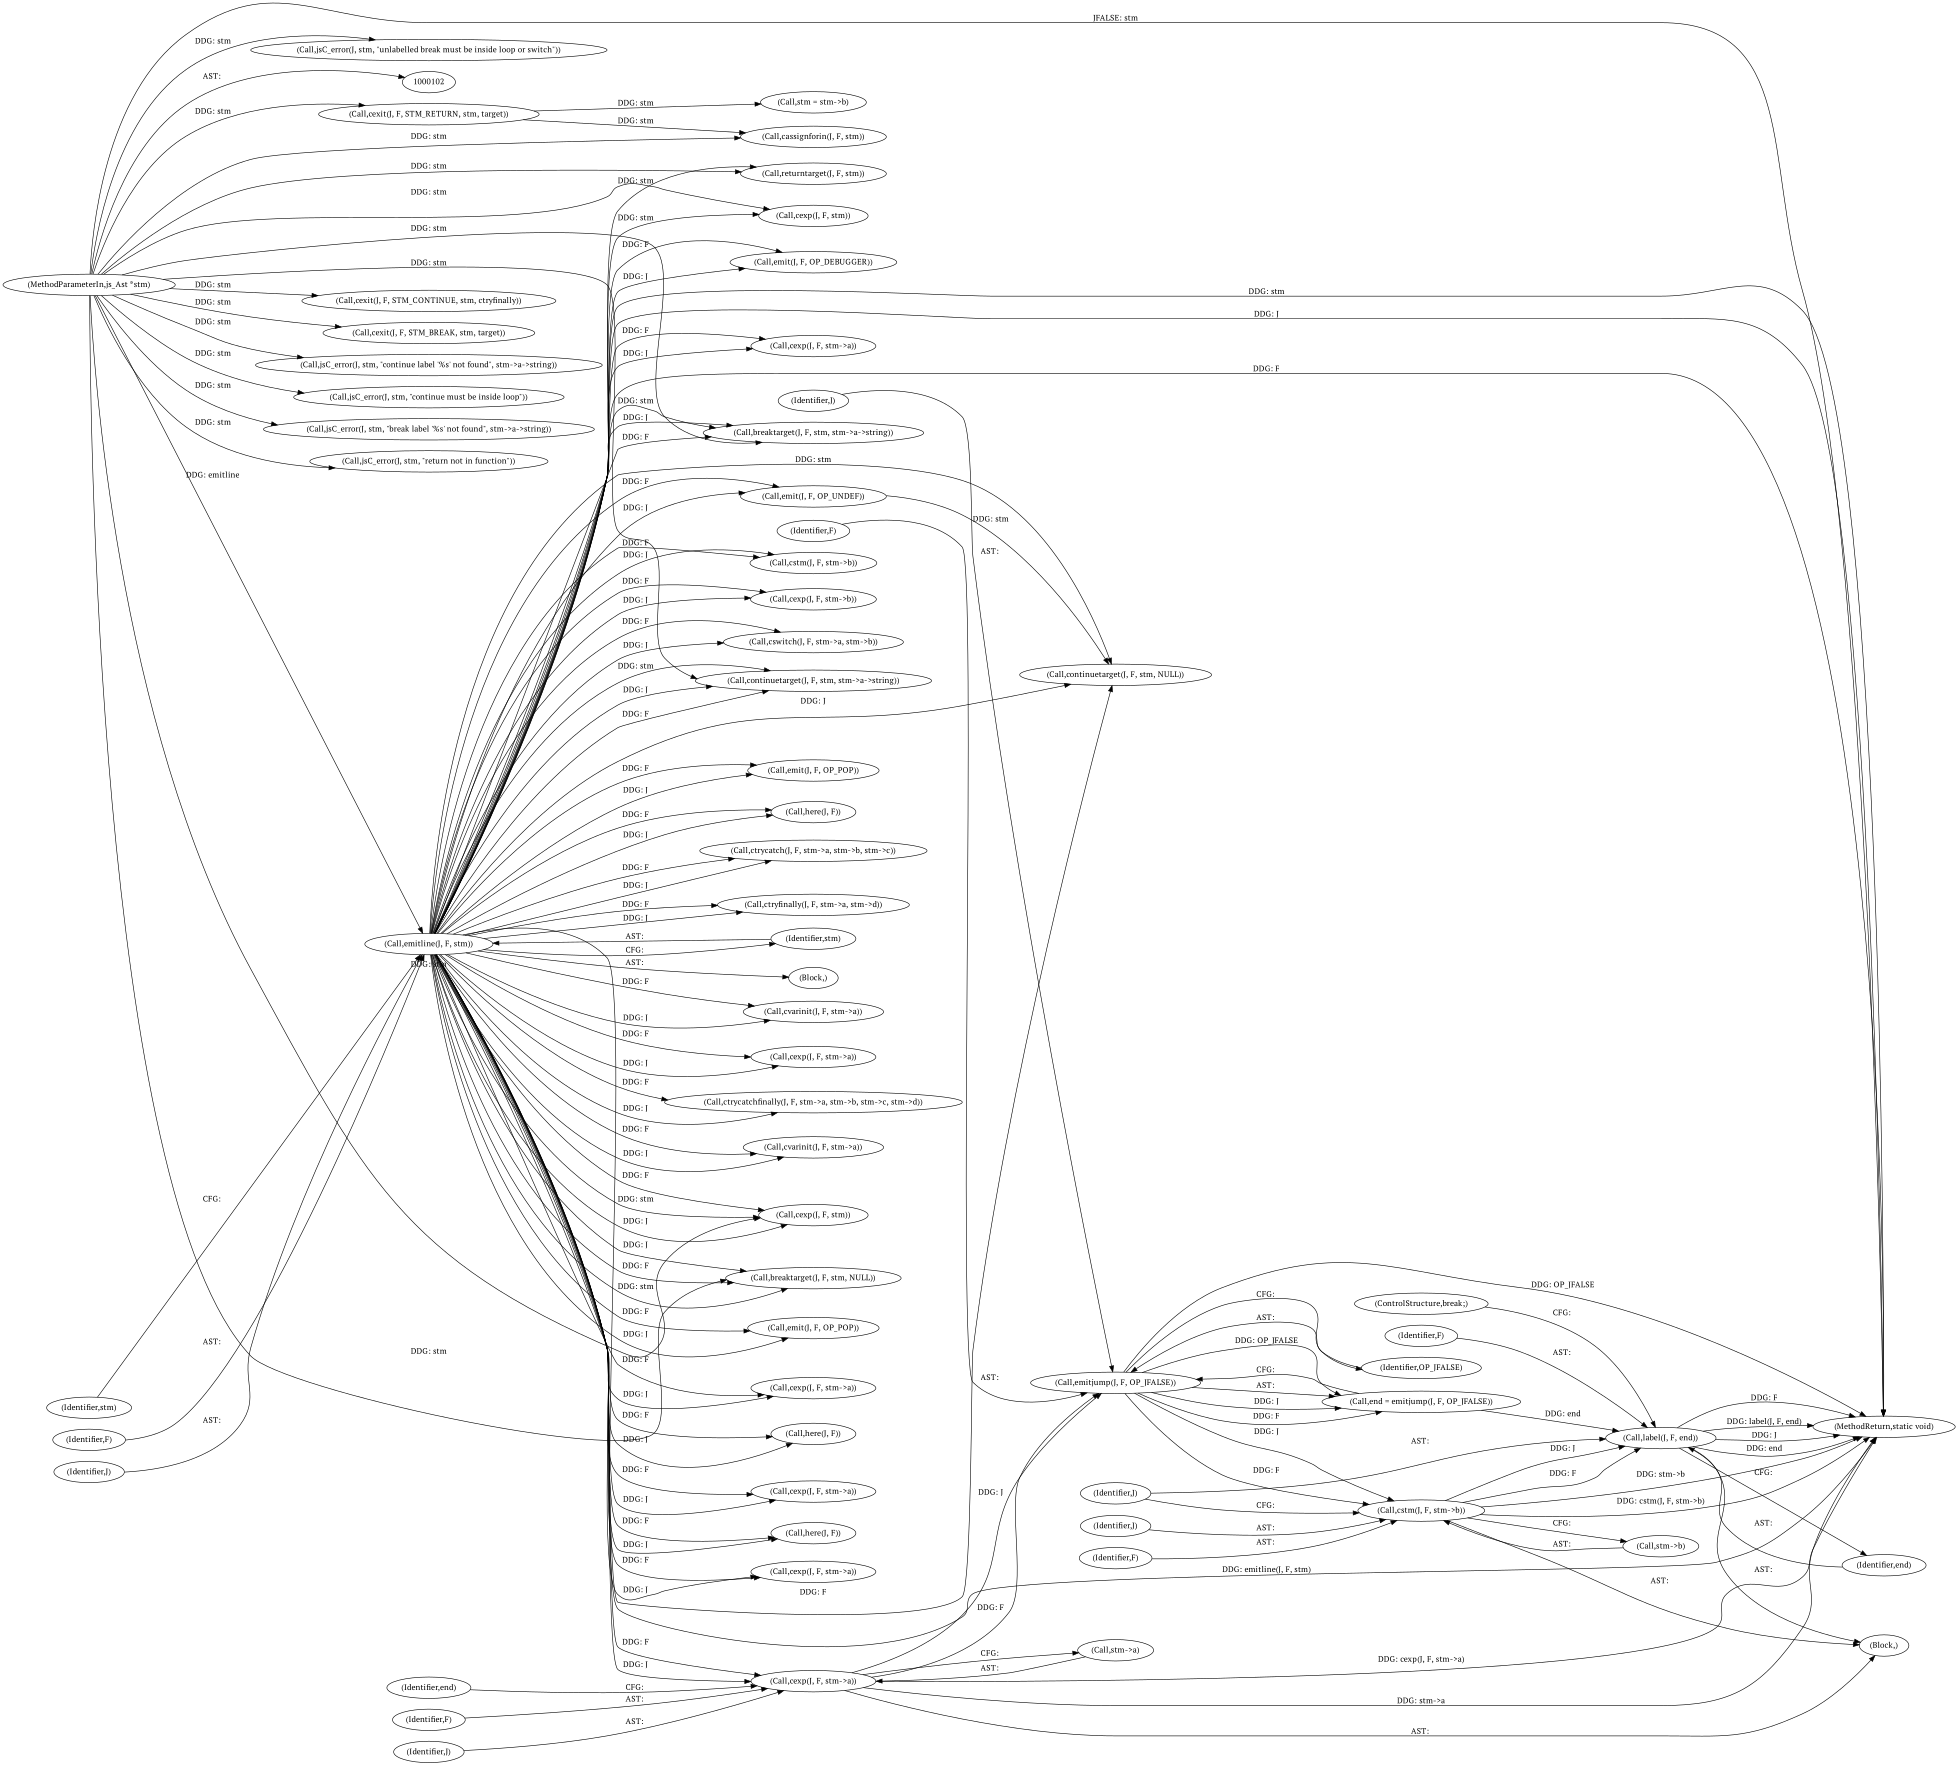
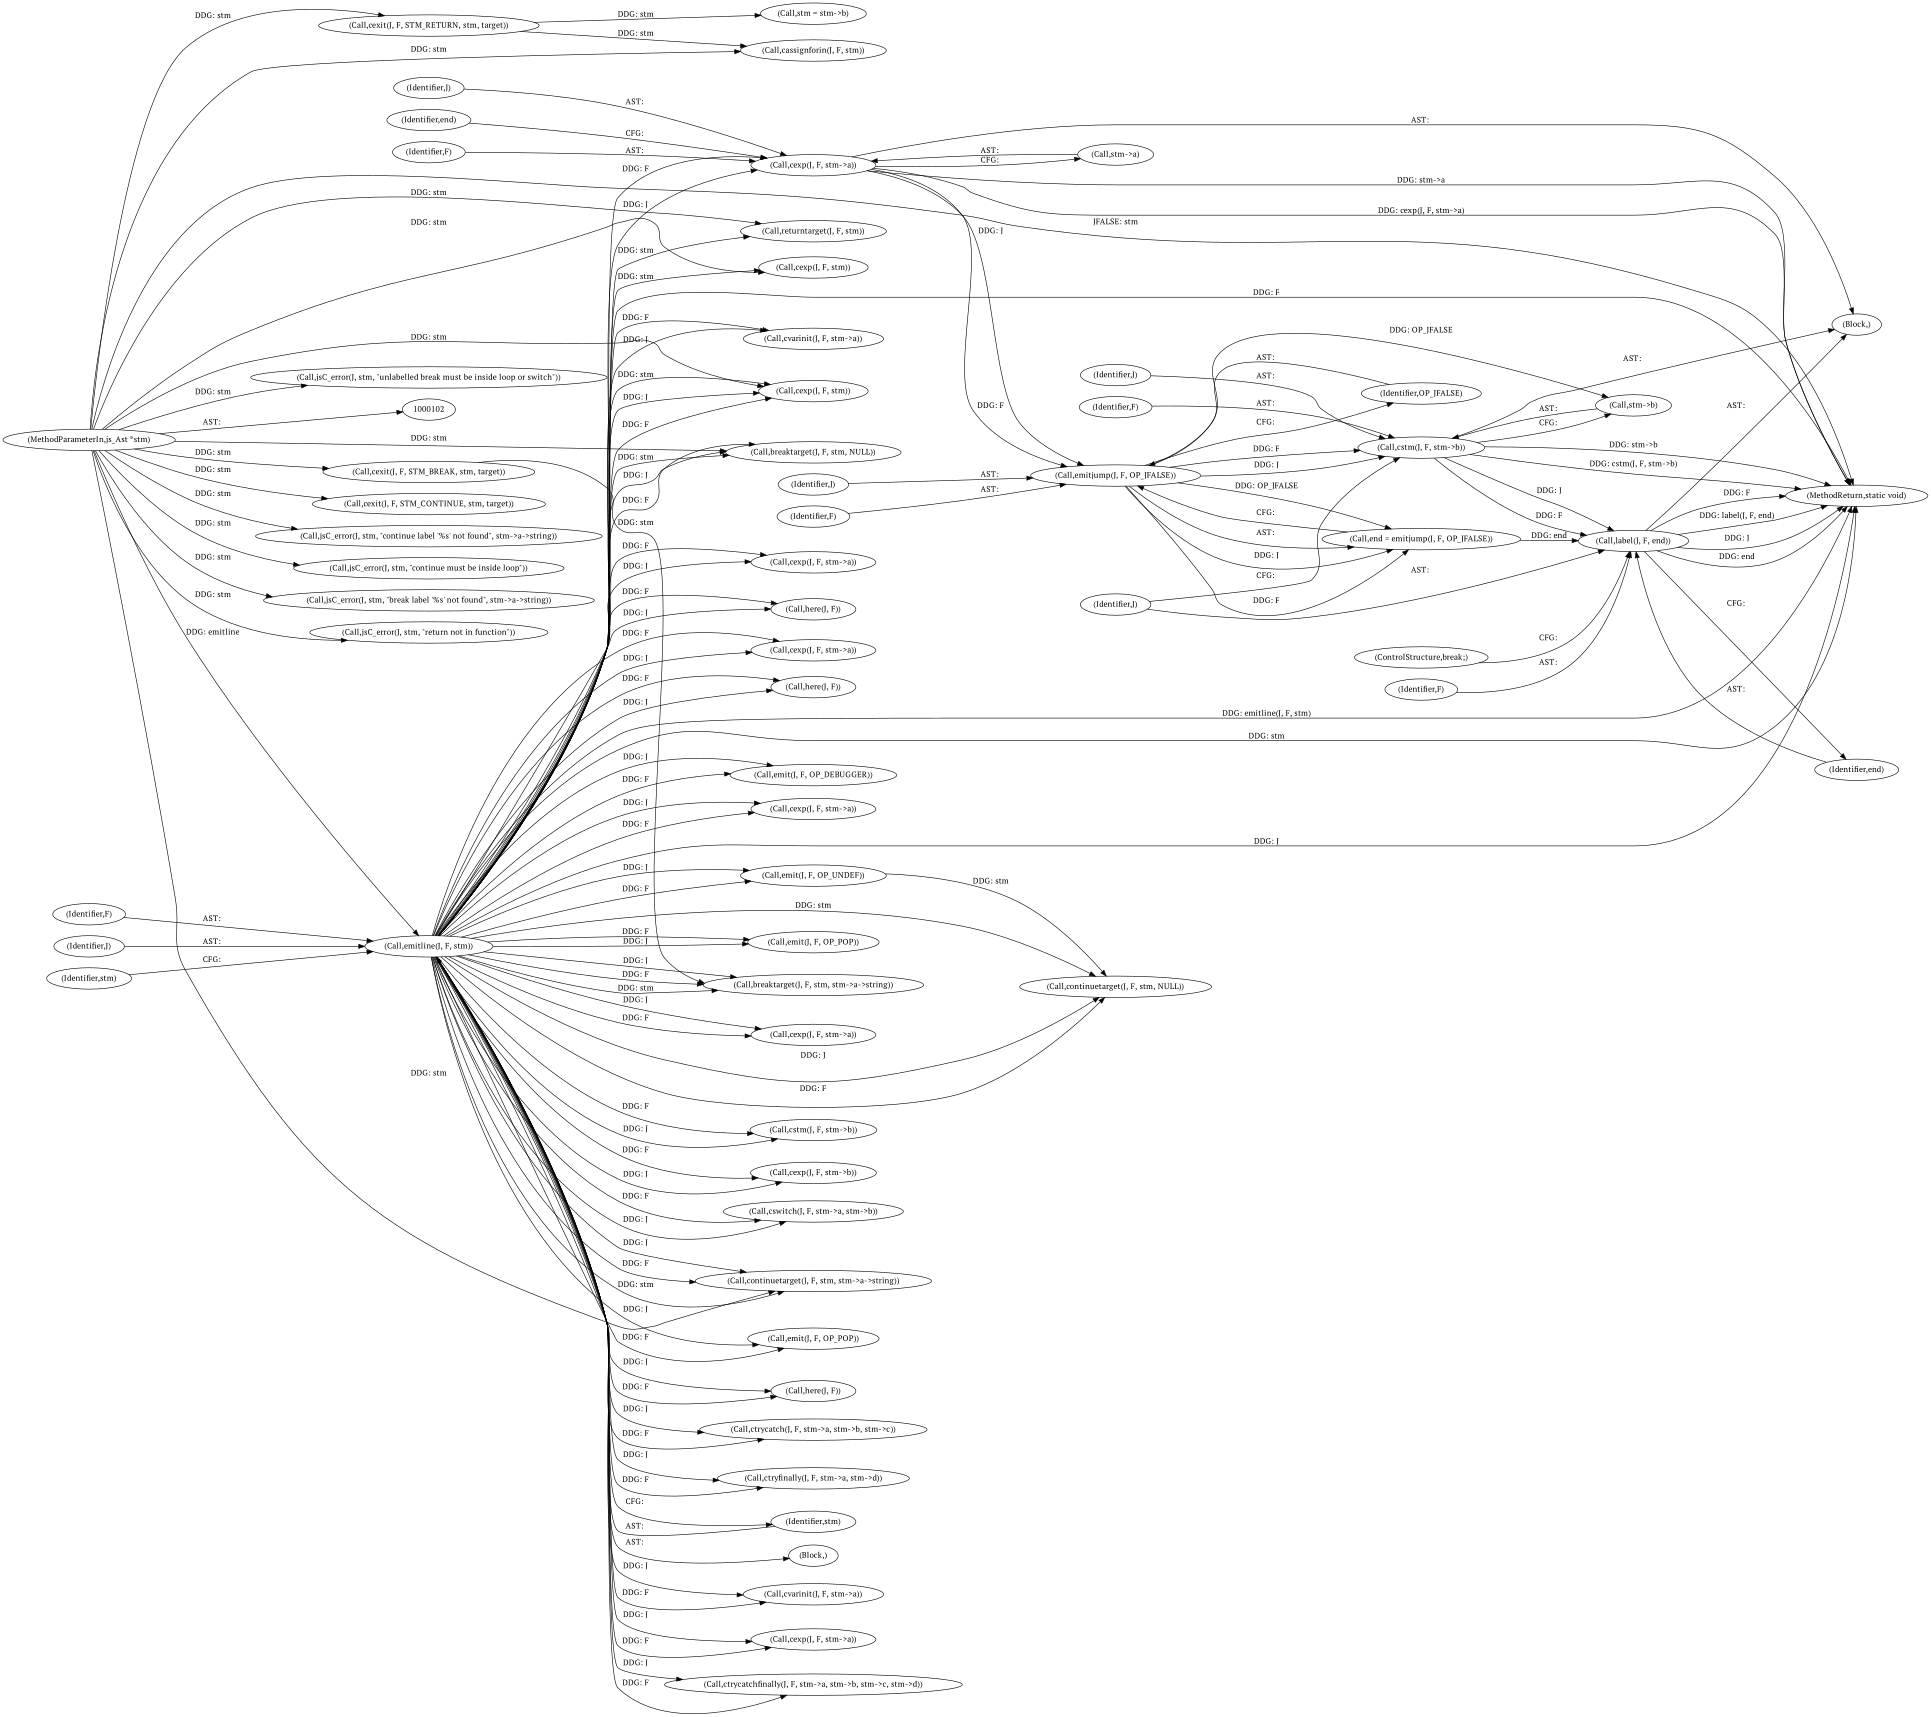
edge "(MethodParameterIn,js_Ast *stm)" -> "(Call,breaktarget(J, F, stm, stm->a->string))": now "(Call,cexit(J, F, STM_BREAK, stm, target))" -> "(Call,breaktarget(J, F, stm, stm->a->string))"
node "(Call,cexit(J, F, STM_CONTINUE, stm, ctryfinally))": label "(Call,cexit(J, F, STM_CONTINUE, stm, ctryfinally))" -> "(Call,cexit(J, F, STM_CONTINUE, stm, target))"
edge "(Call,emitjump(J, F, OP_JFALSE))" -> "(MethodReturn,static void)": now "(Call,emitjump(J, F, OP_JFALSE))" -> "(Call,stm->b)"
